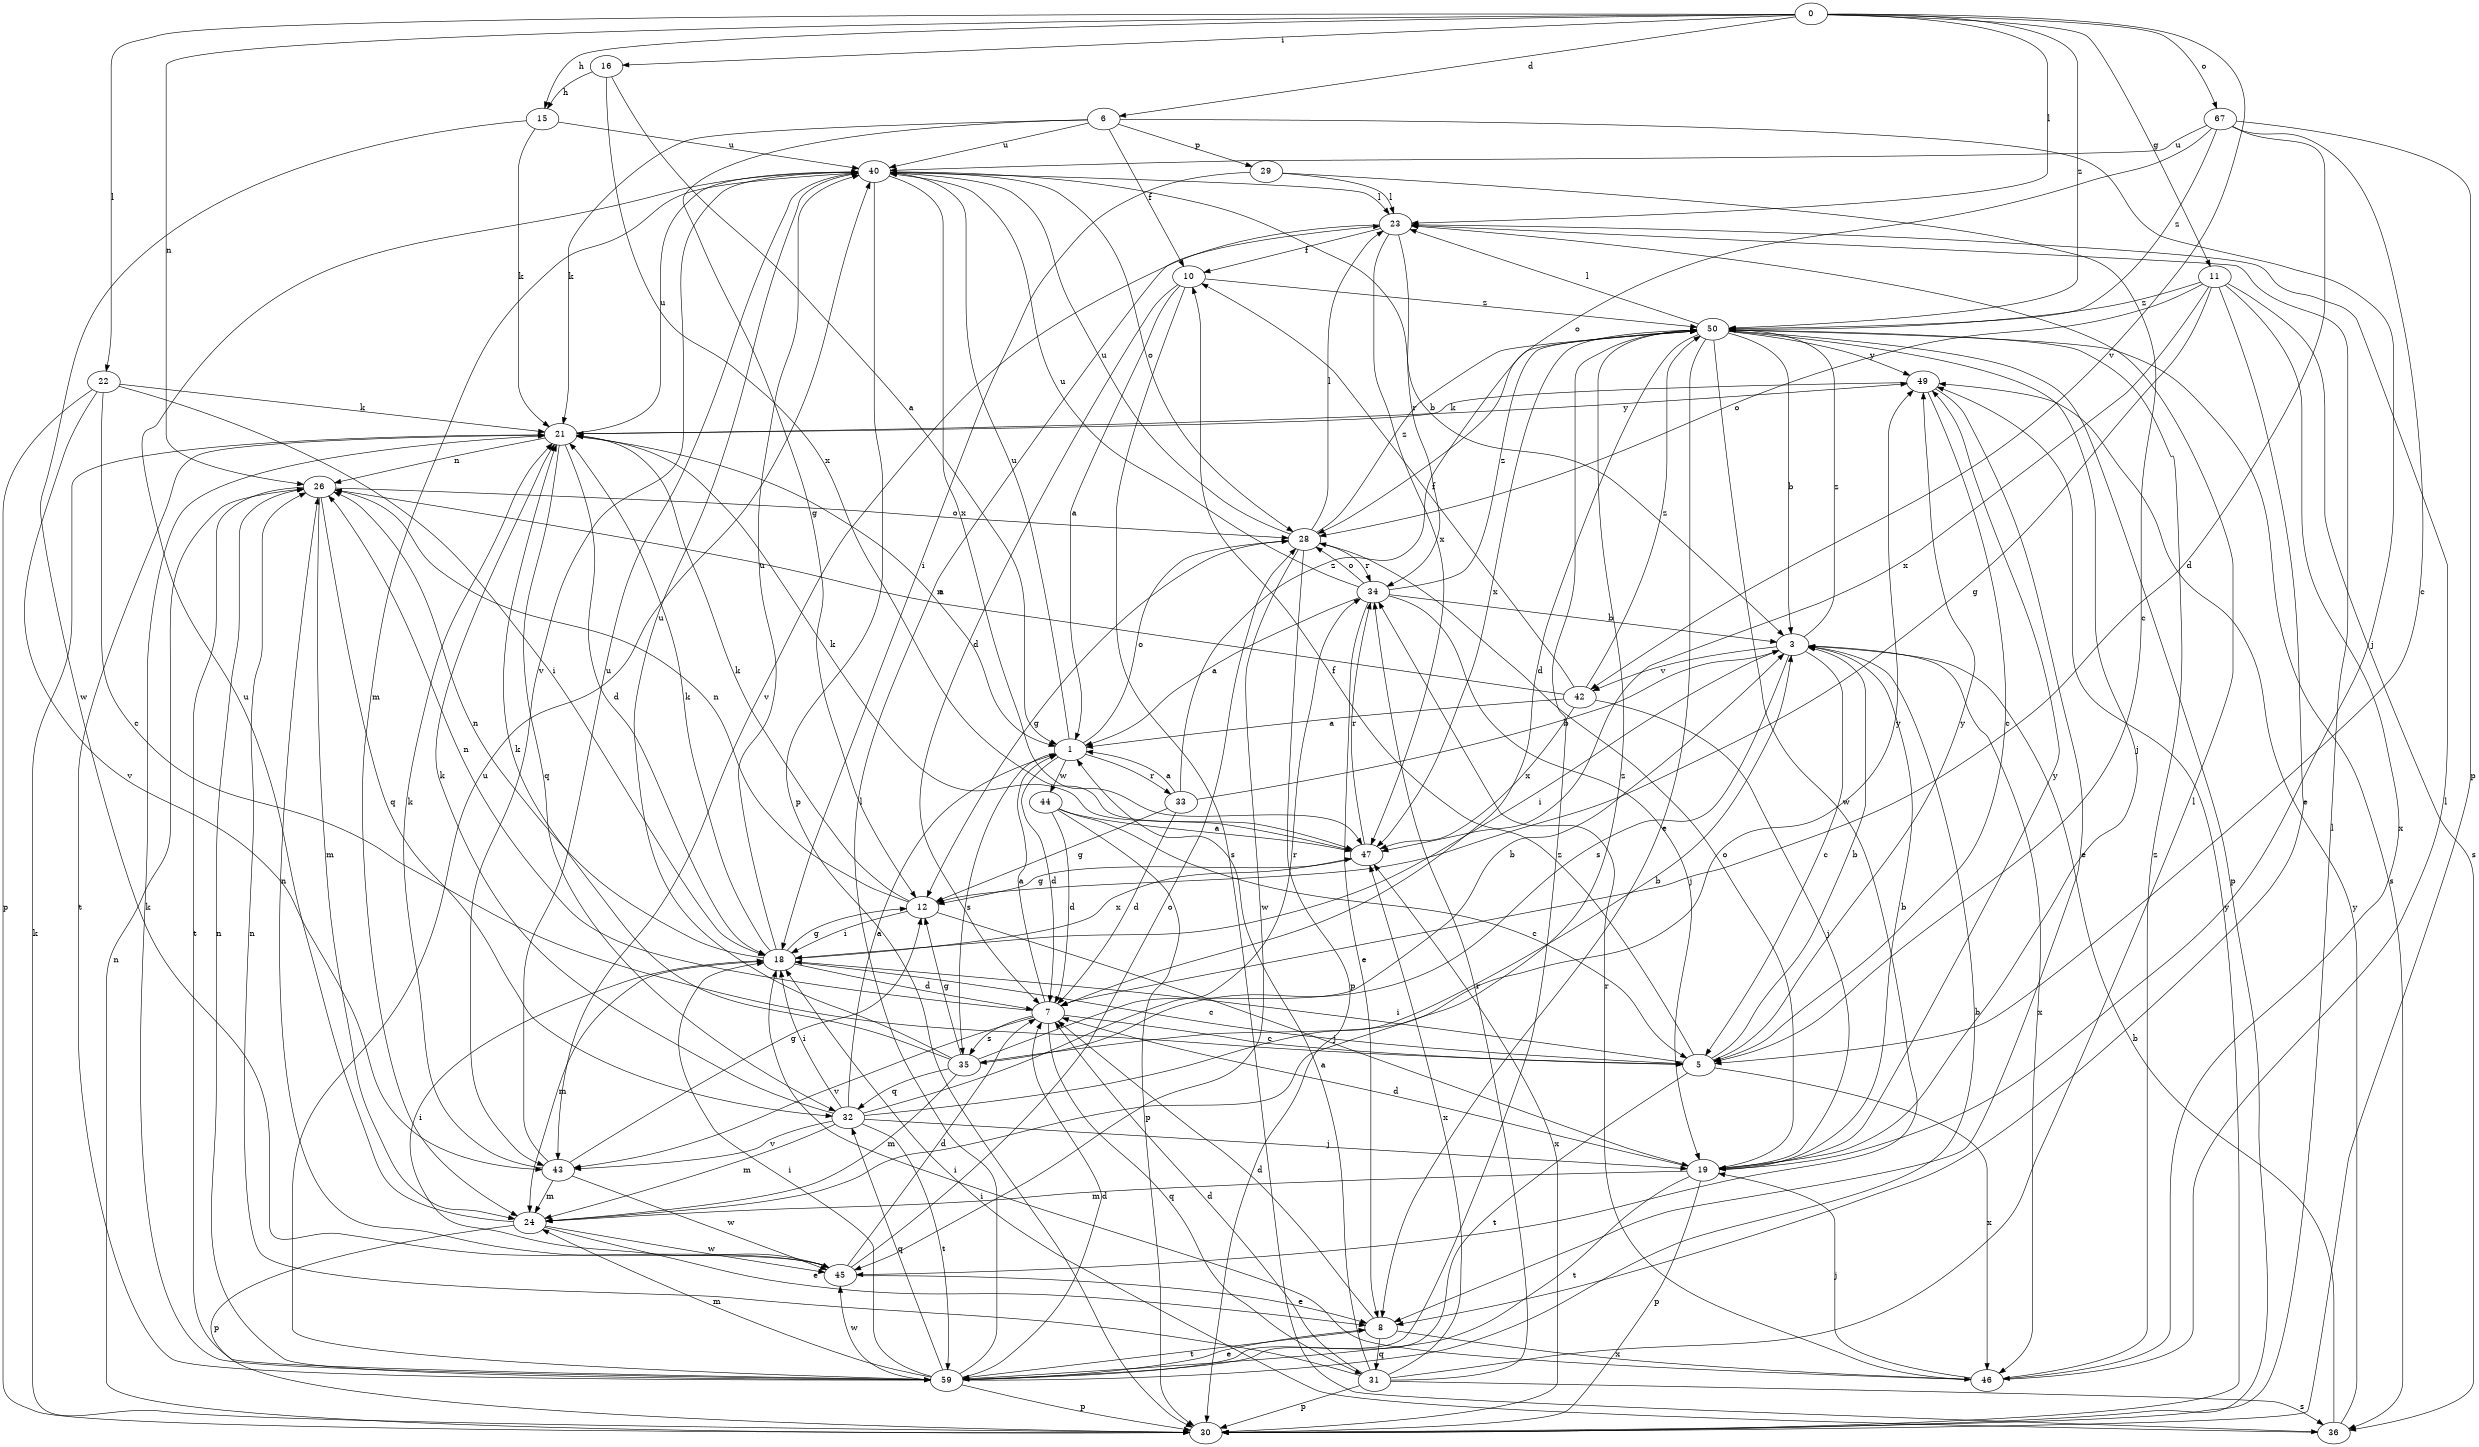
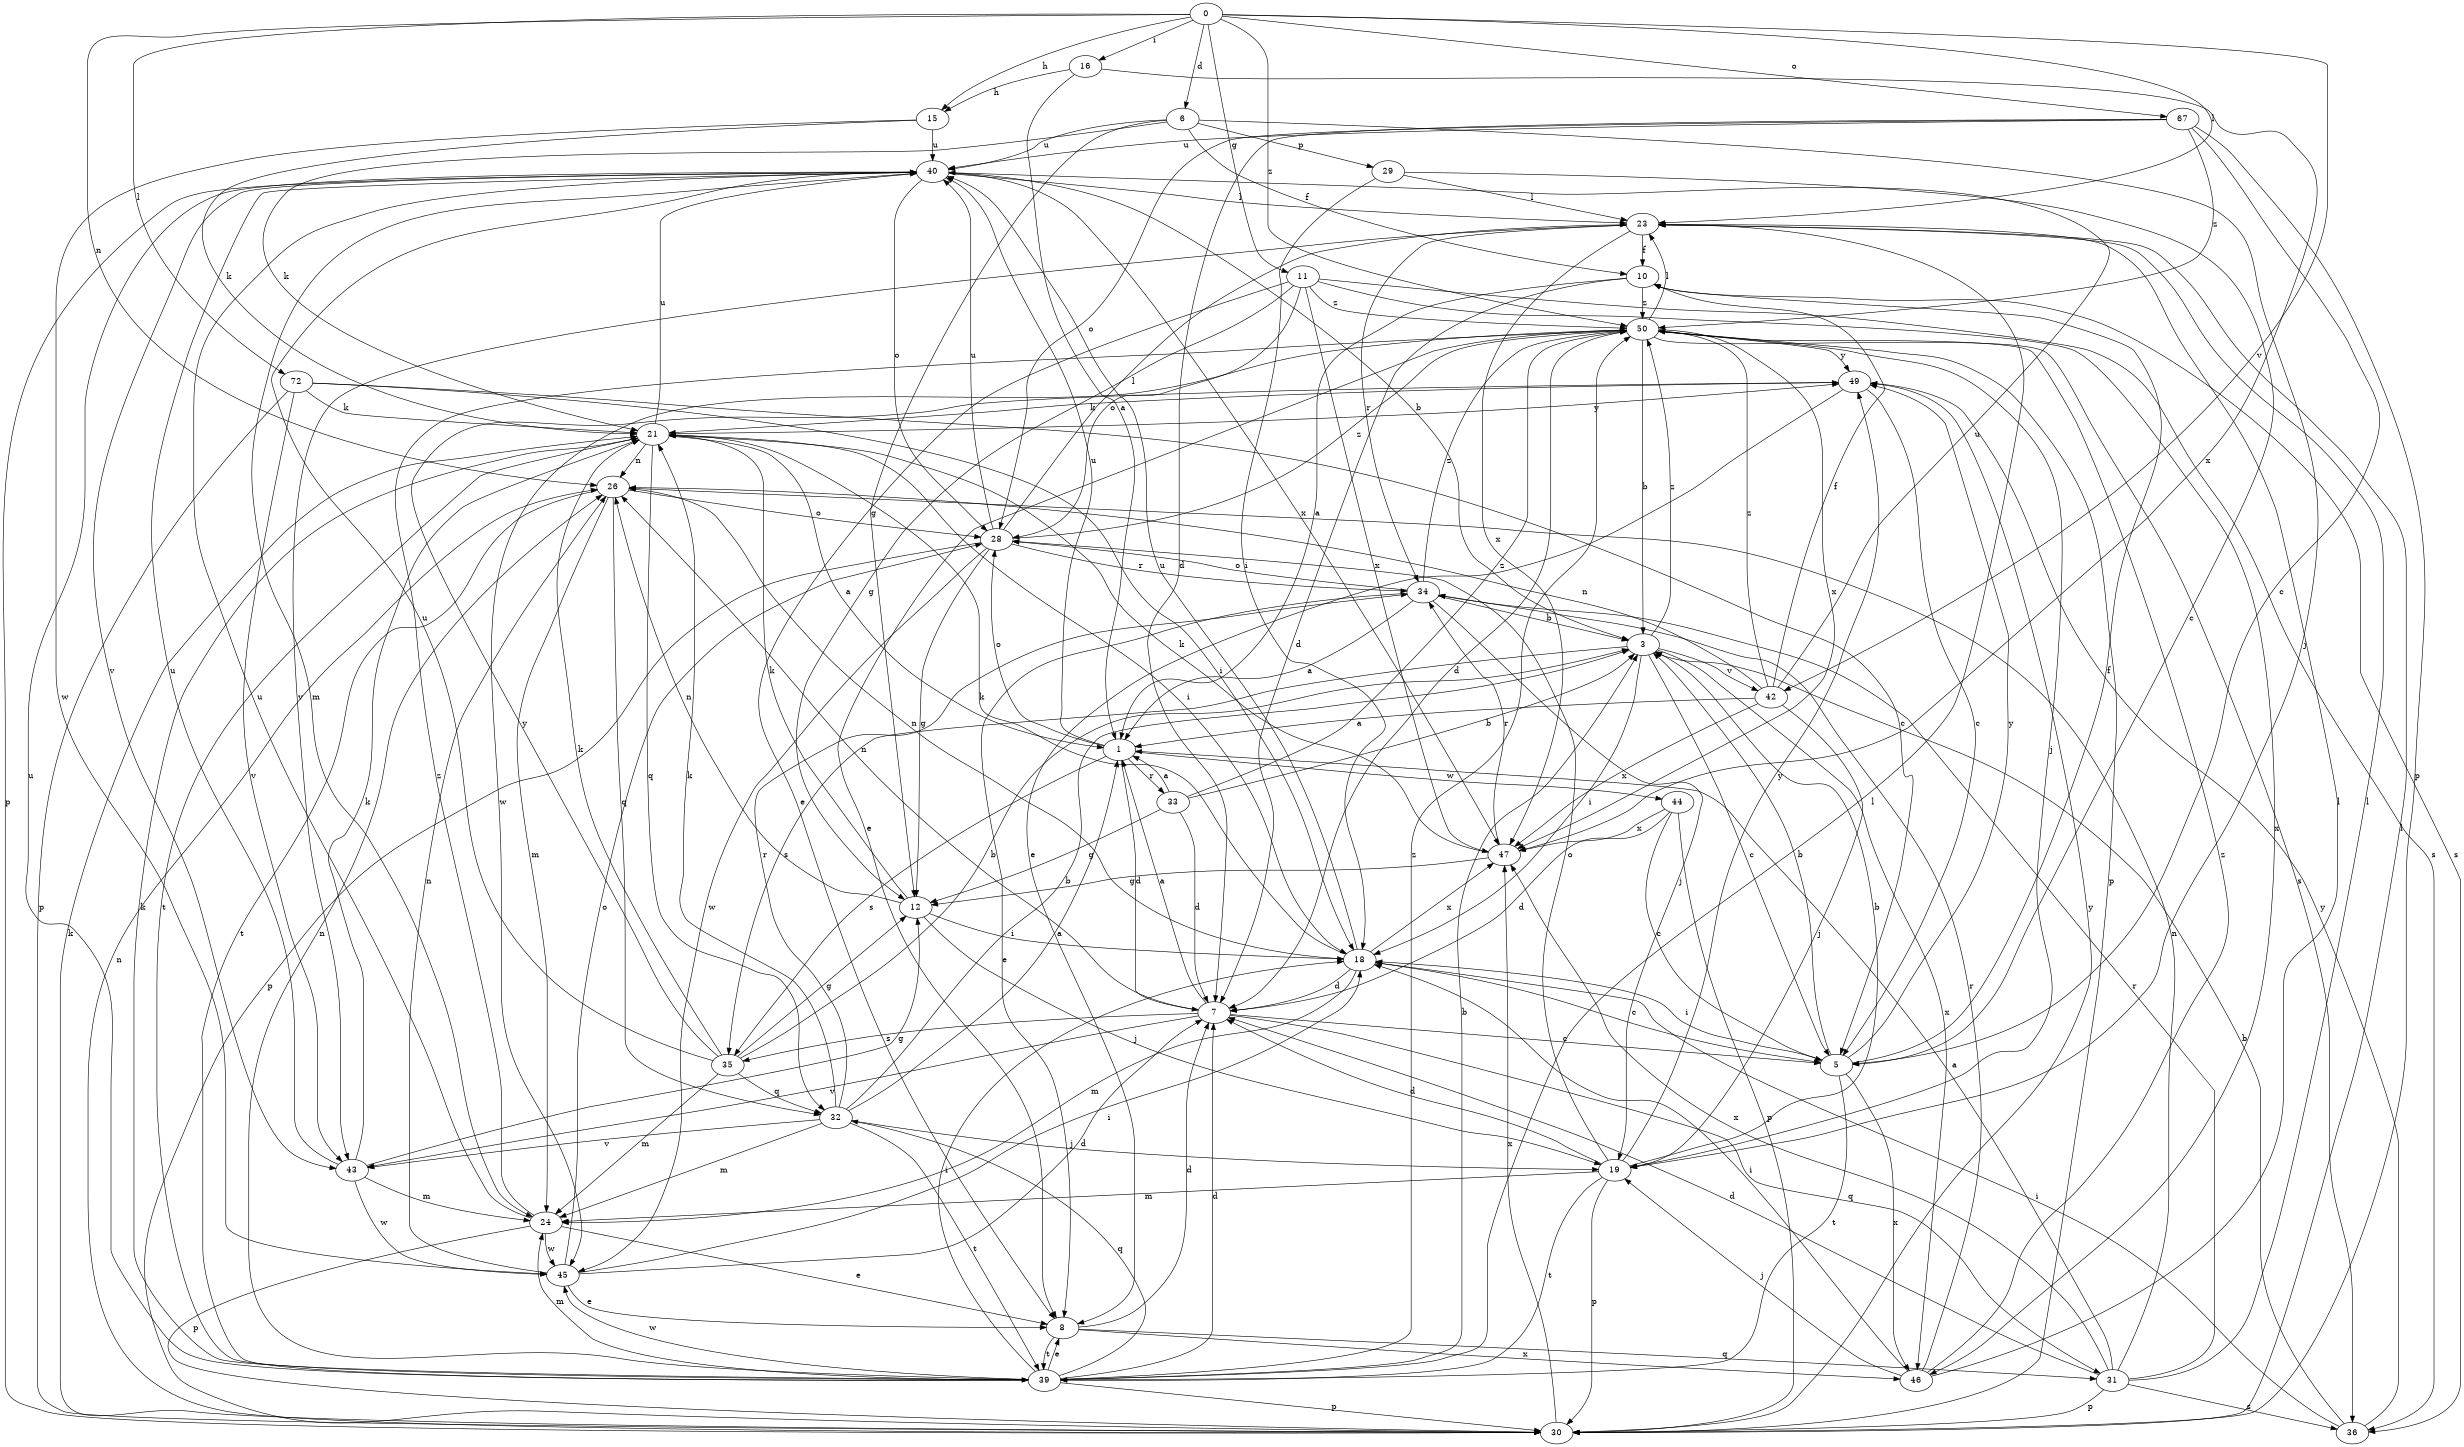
node "22": label "22" -> "72"
edge "34" -> "40": now "42" -> "40"
edge "21" -> "18": label "d" -> "i"
edge "44" -> "47": label "a" -> "x"
edge "18" -> "12": removed, label "g"
edge "32" -> "18": removed, label "i"
node "59": label "59" -> "39"
